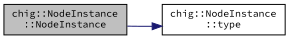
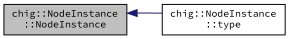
edge "chig::NodeInstance ::NodeInstance" -> "chig::NodeInstance ::type": reversed
